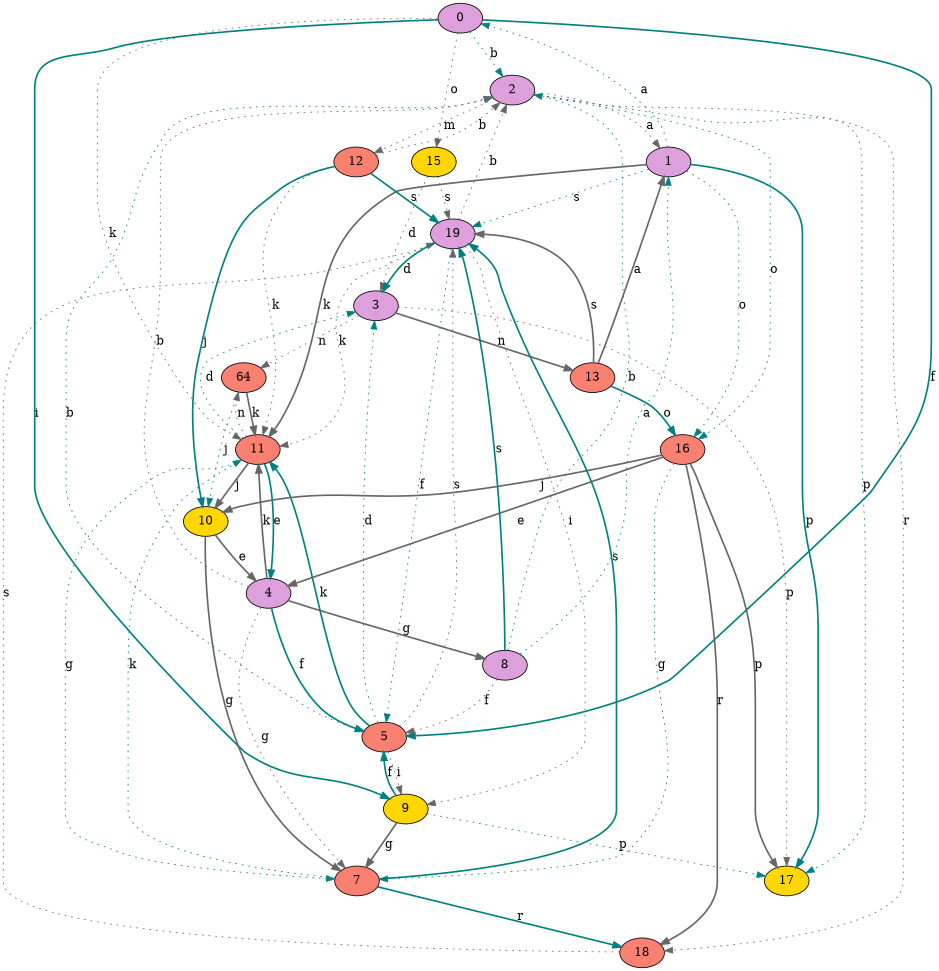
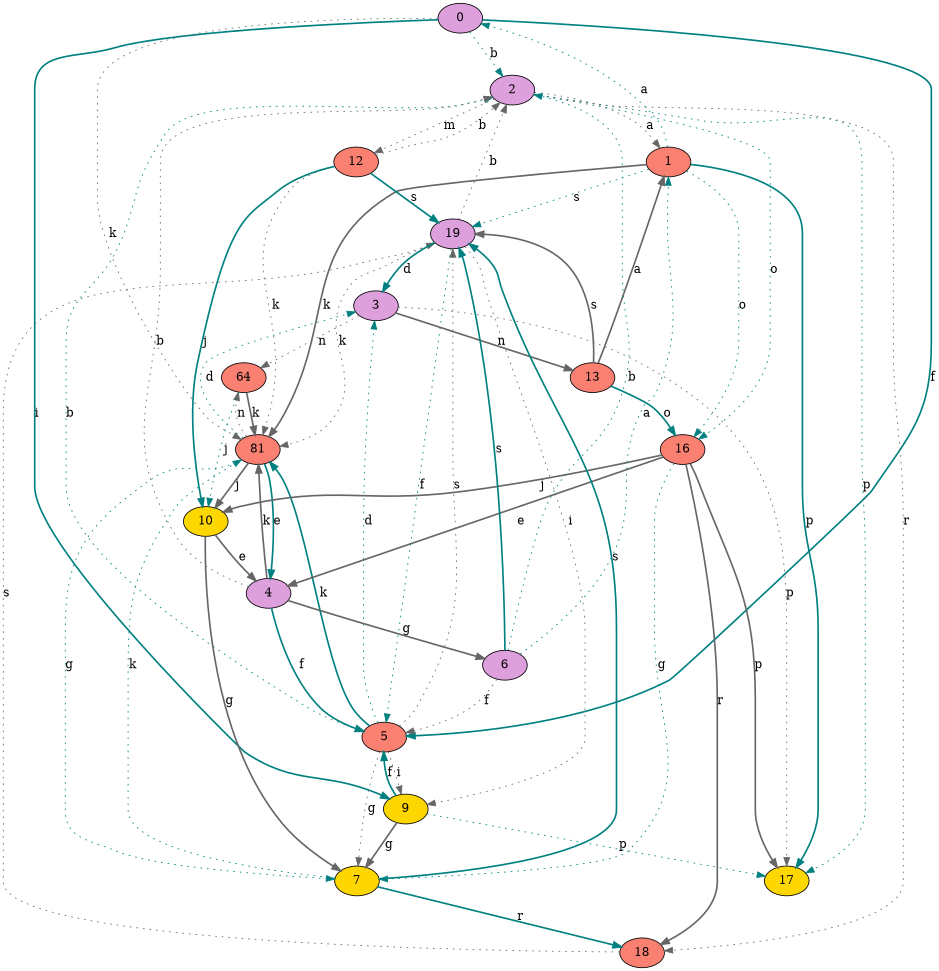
node "15": removed
node "1": fillcolor plum -> salmon
node "11": label "11" -> "81"
node "8": label "8" -> "6"
edge "4" -> "7": now "5" -> "7"
node "7": fillcolor salmon -> gold
